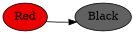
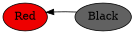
edge "Red" -> "Black": reversed
